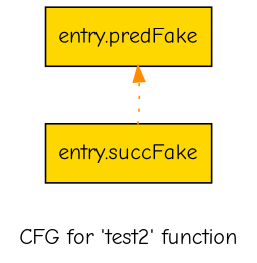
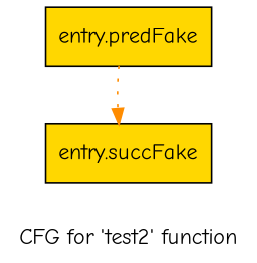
edge "entry.succFake" -> "entry.predFake": reversed
